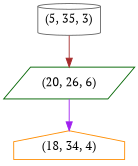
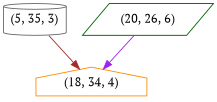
edge "(5, 35, 3)" -> "(20, 26, 6)": now "(5, 35, 3)" -> "(18, 34, 4)"
